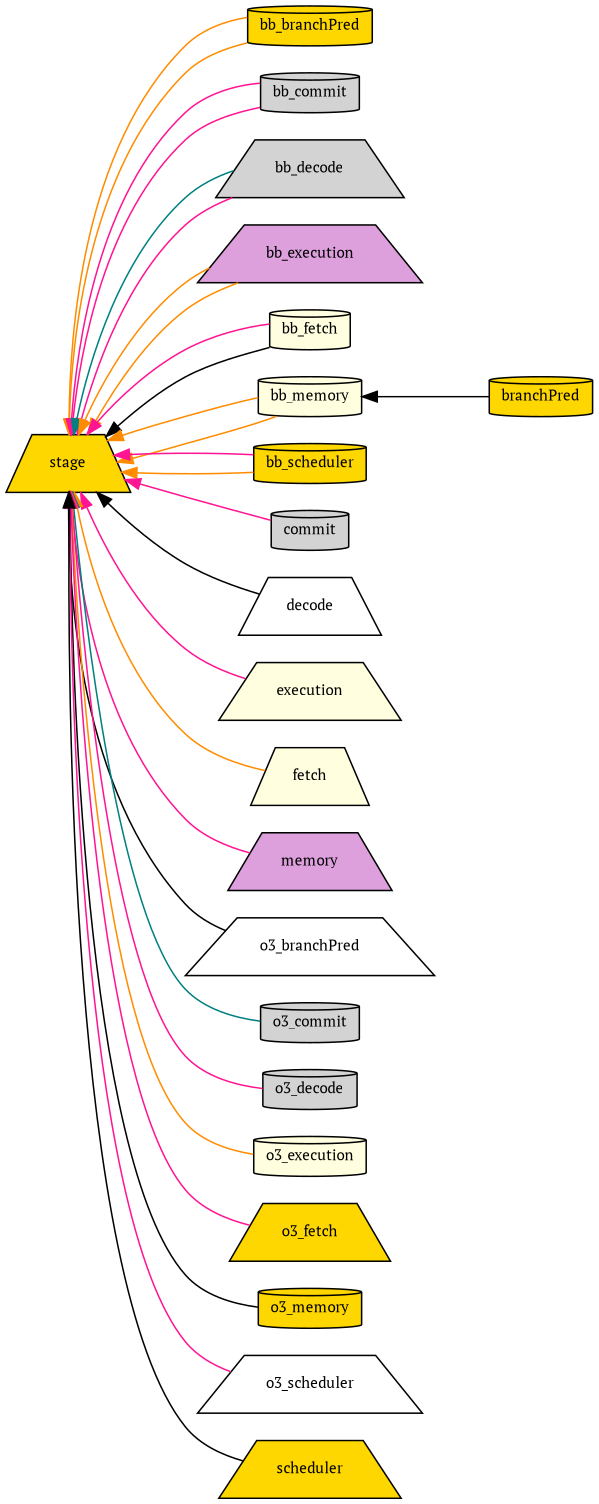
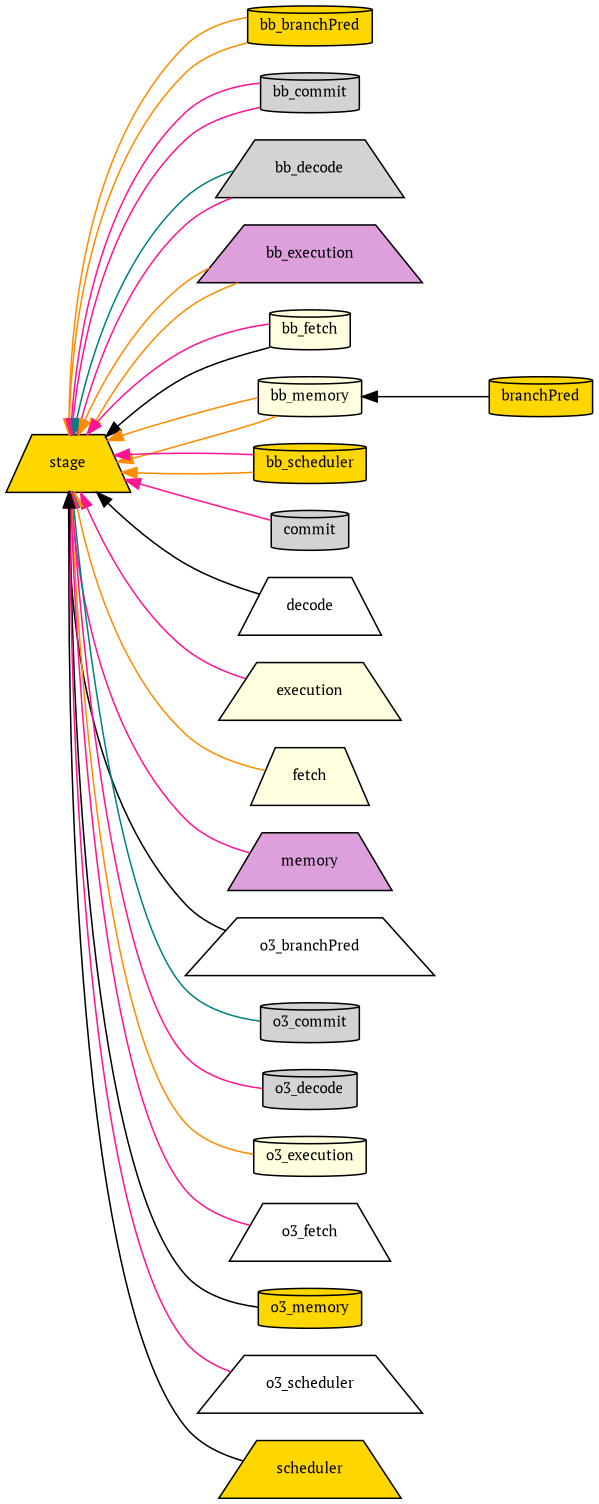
node "o3_fetch": fillcolor gold -> white
